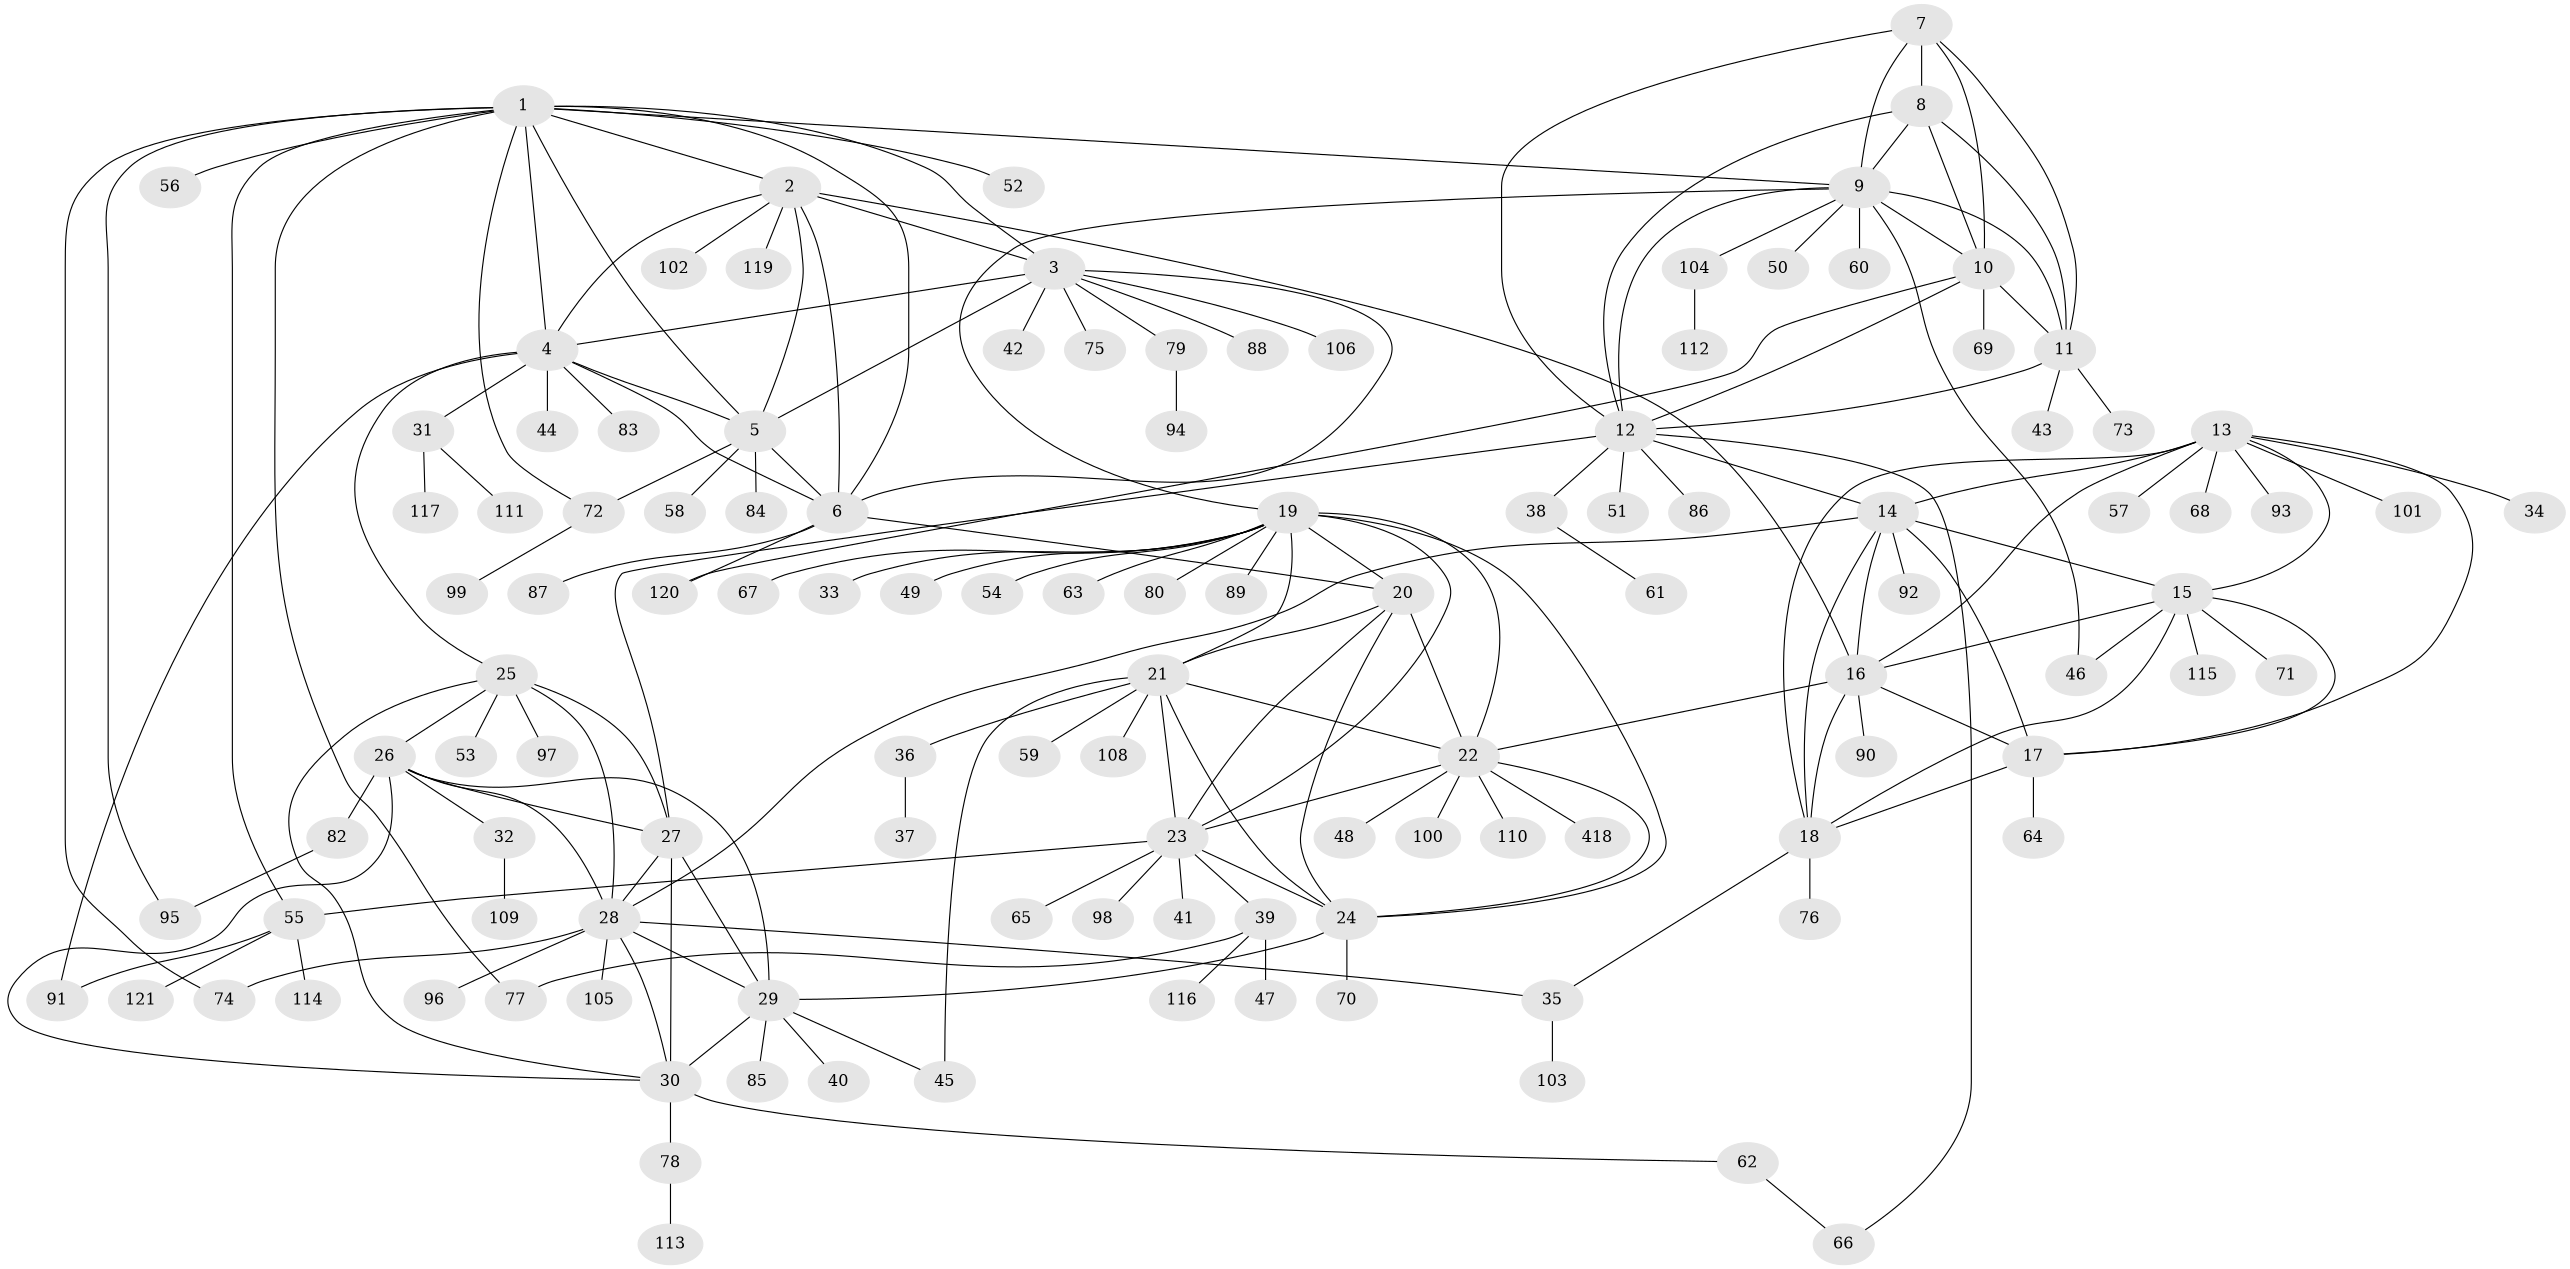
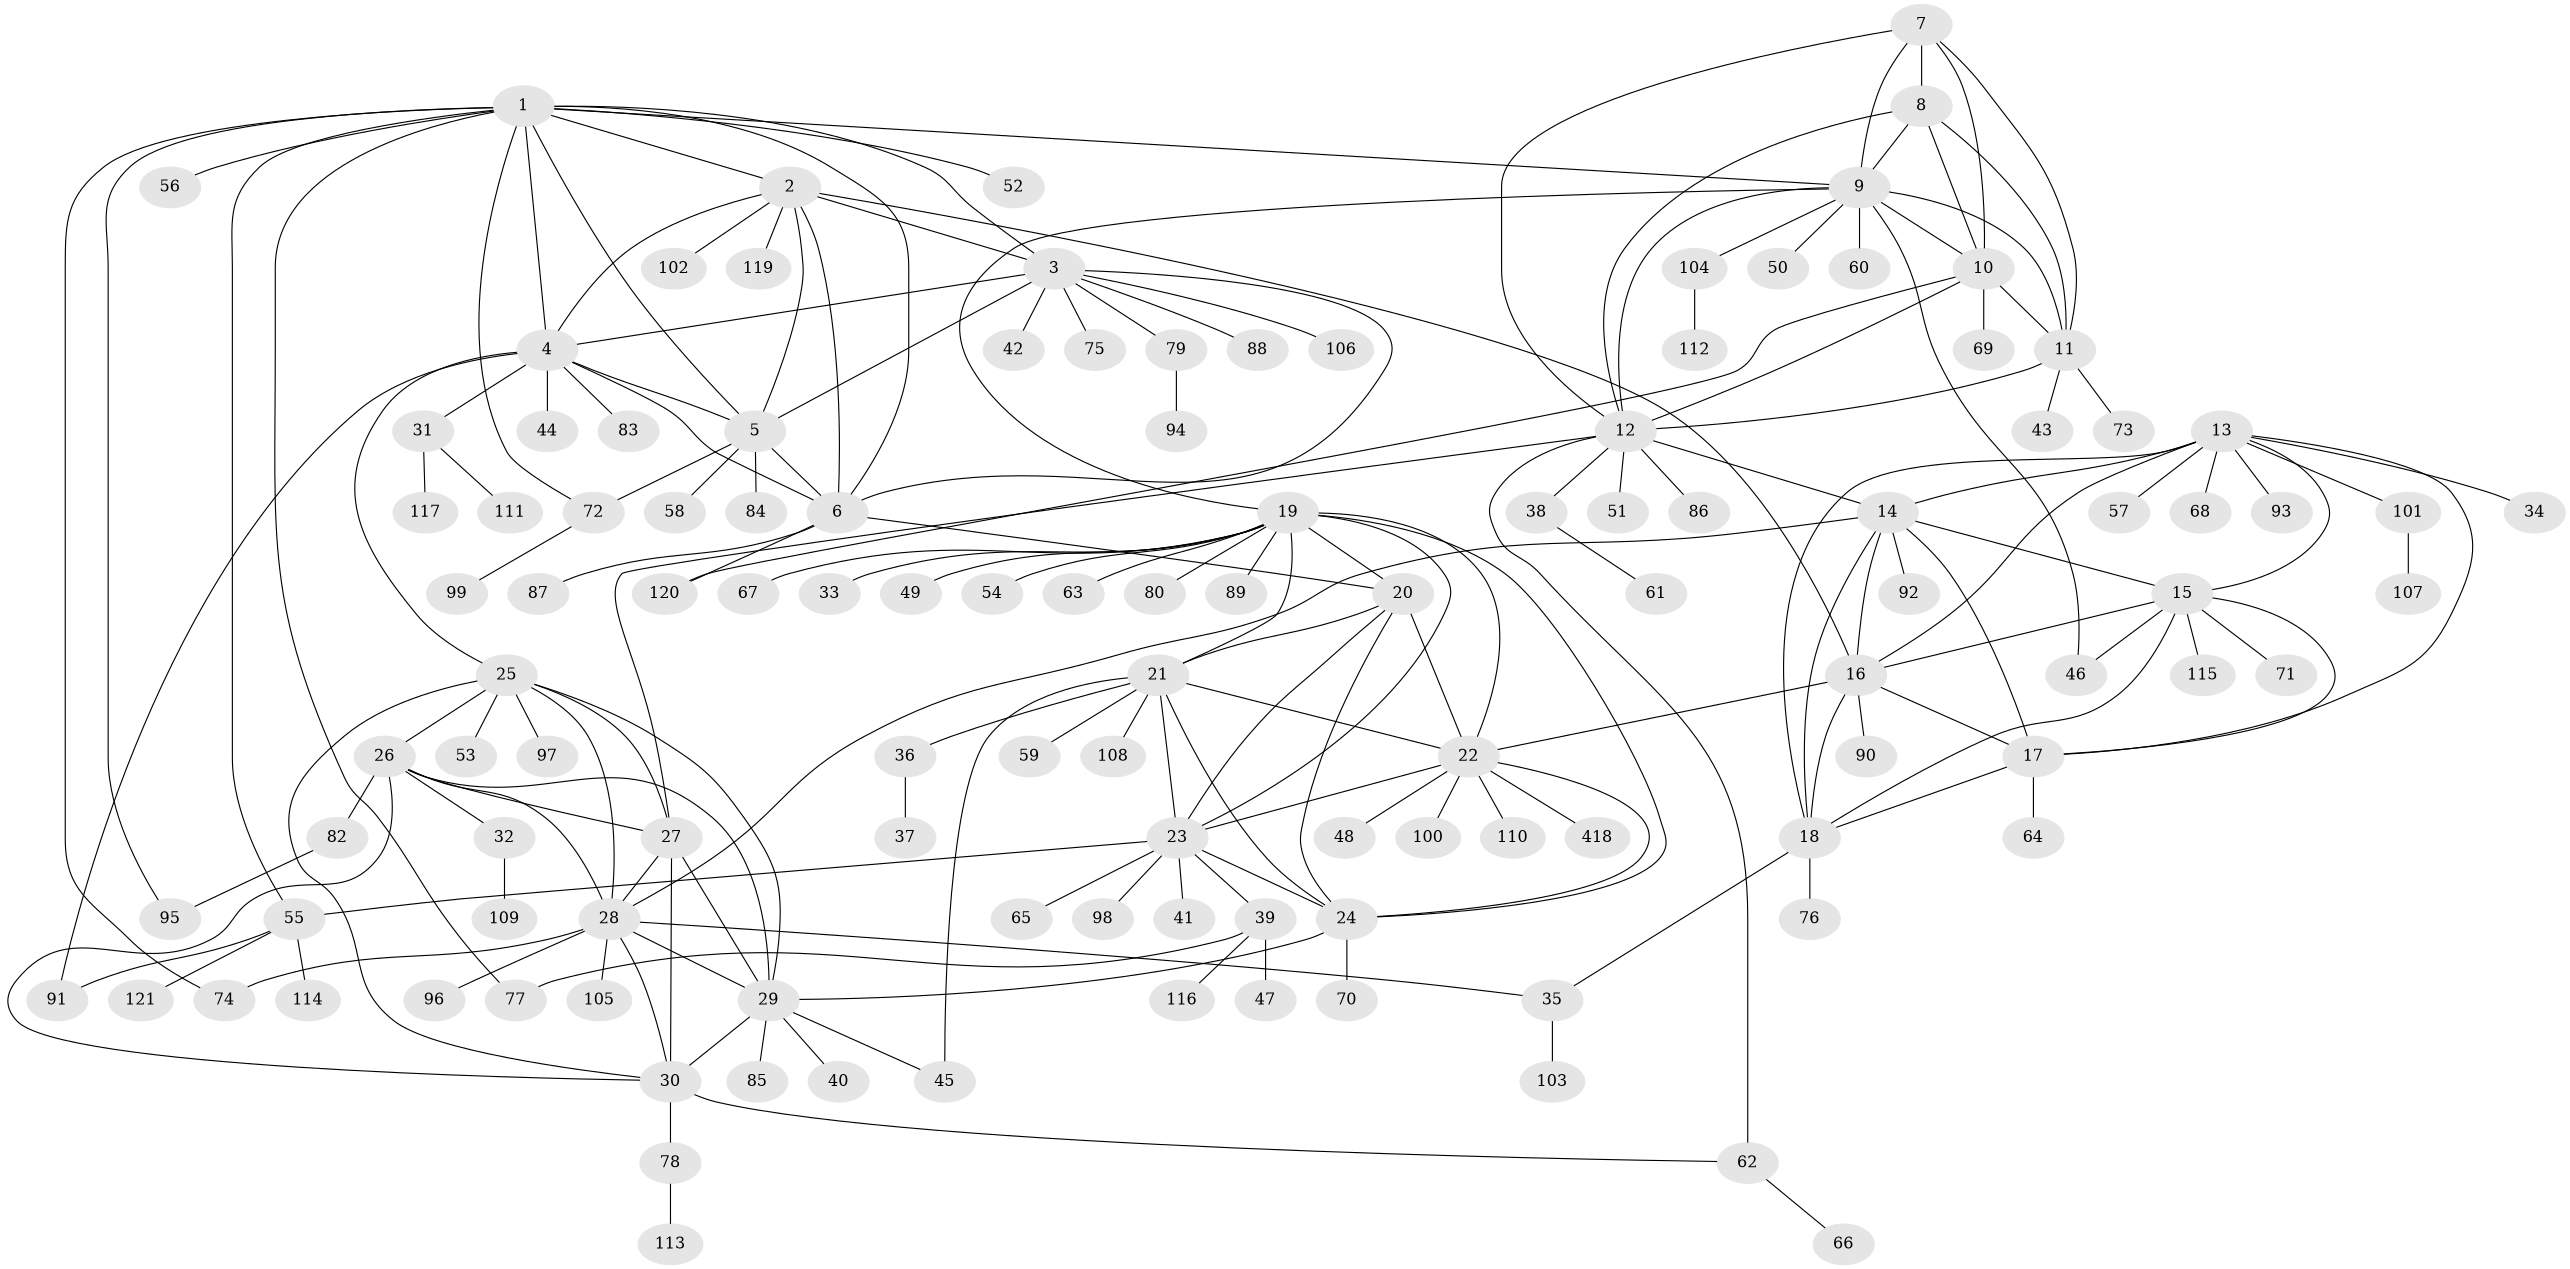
node "107": added
edge "12" -- "66": now "12" -- "62"
edge "25" -- "29": added
